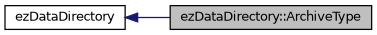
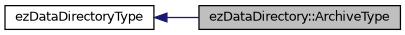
node "ezDataDirectory": label "ezDataDirectory" -> "ezDataDirectoryType"
